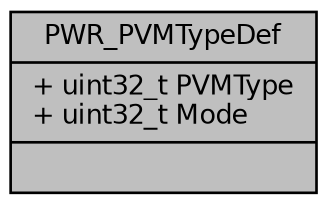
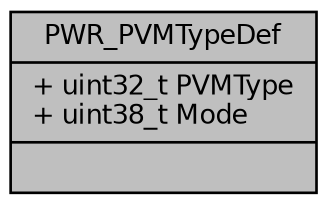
node "PWR_PVMTypeDef": text "+ uint32_t Mode" -> "+ uint38_t Mode"
